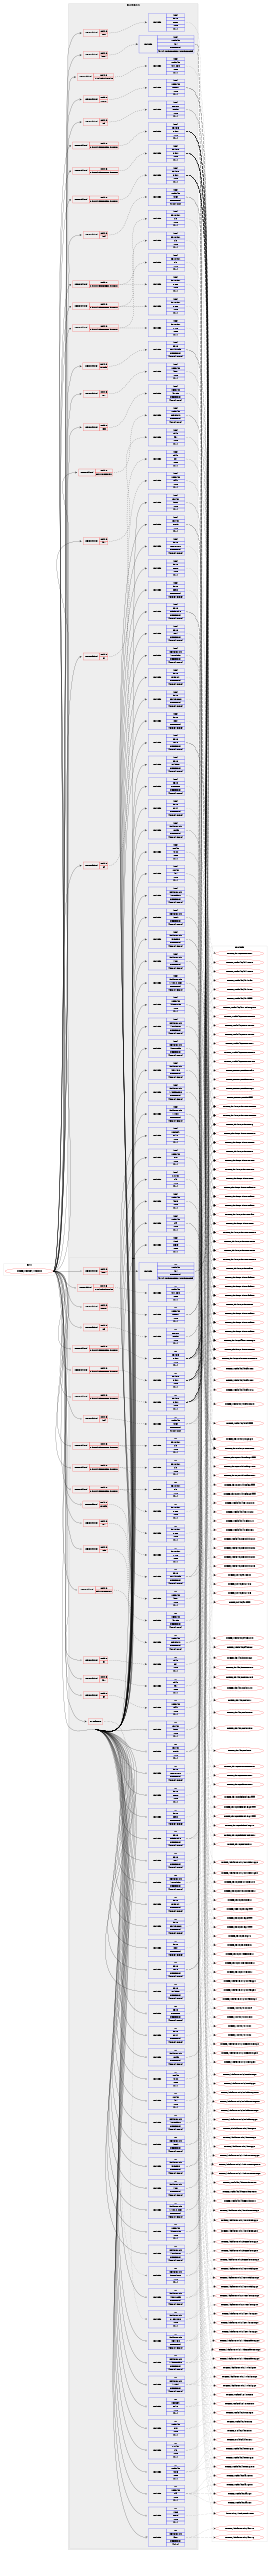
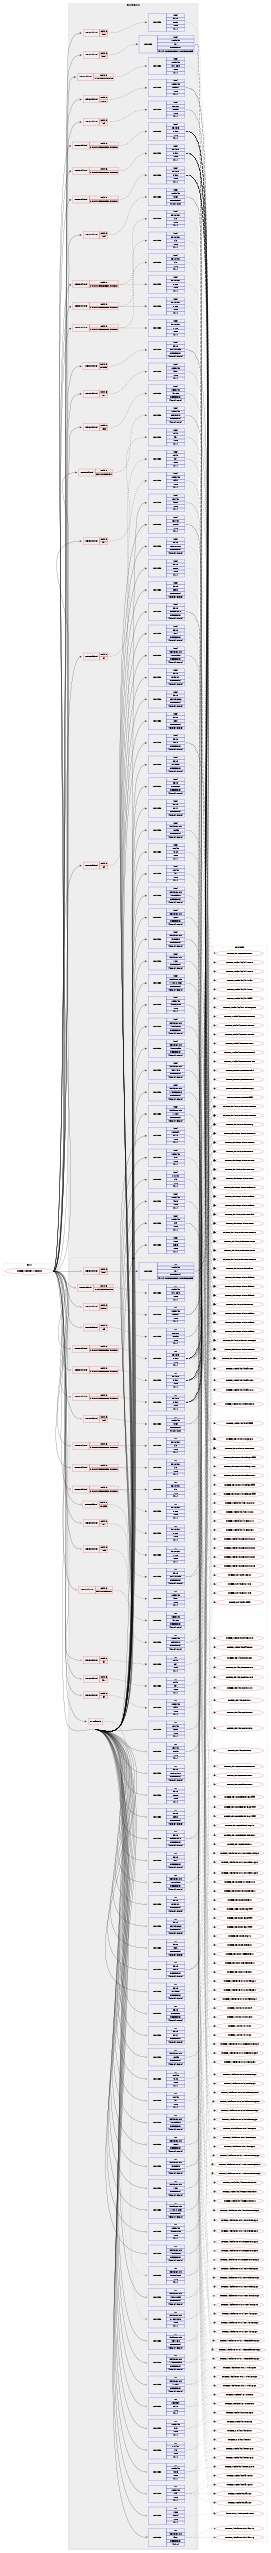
node "portage://dev-lang/giflib-2.7.18_p16-r2": label "portage://dev-lang/giflib-2.7.18_p16-r2" -> "portage://dev-lang/python-2.7.18_p16-r2"
node "portage://kde-frameworks/kcompletion-5.116.0": added
node "portage://sys-libheif/zlib-1.3-r4": label "portage://sys-libheif/zlib-1.3-r4" -> "portage://sys-libs/zlib-1.3-r4"
